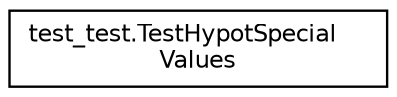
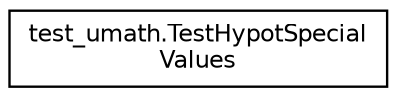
node "test_test.TestHypotSpecial Values": label "test_test.TestHypotSpecial Values" -> "test_umath.TestHypotSpecial Values"
